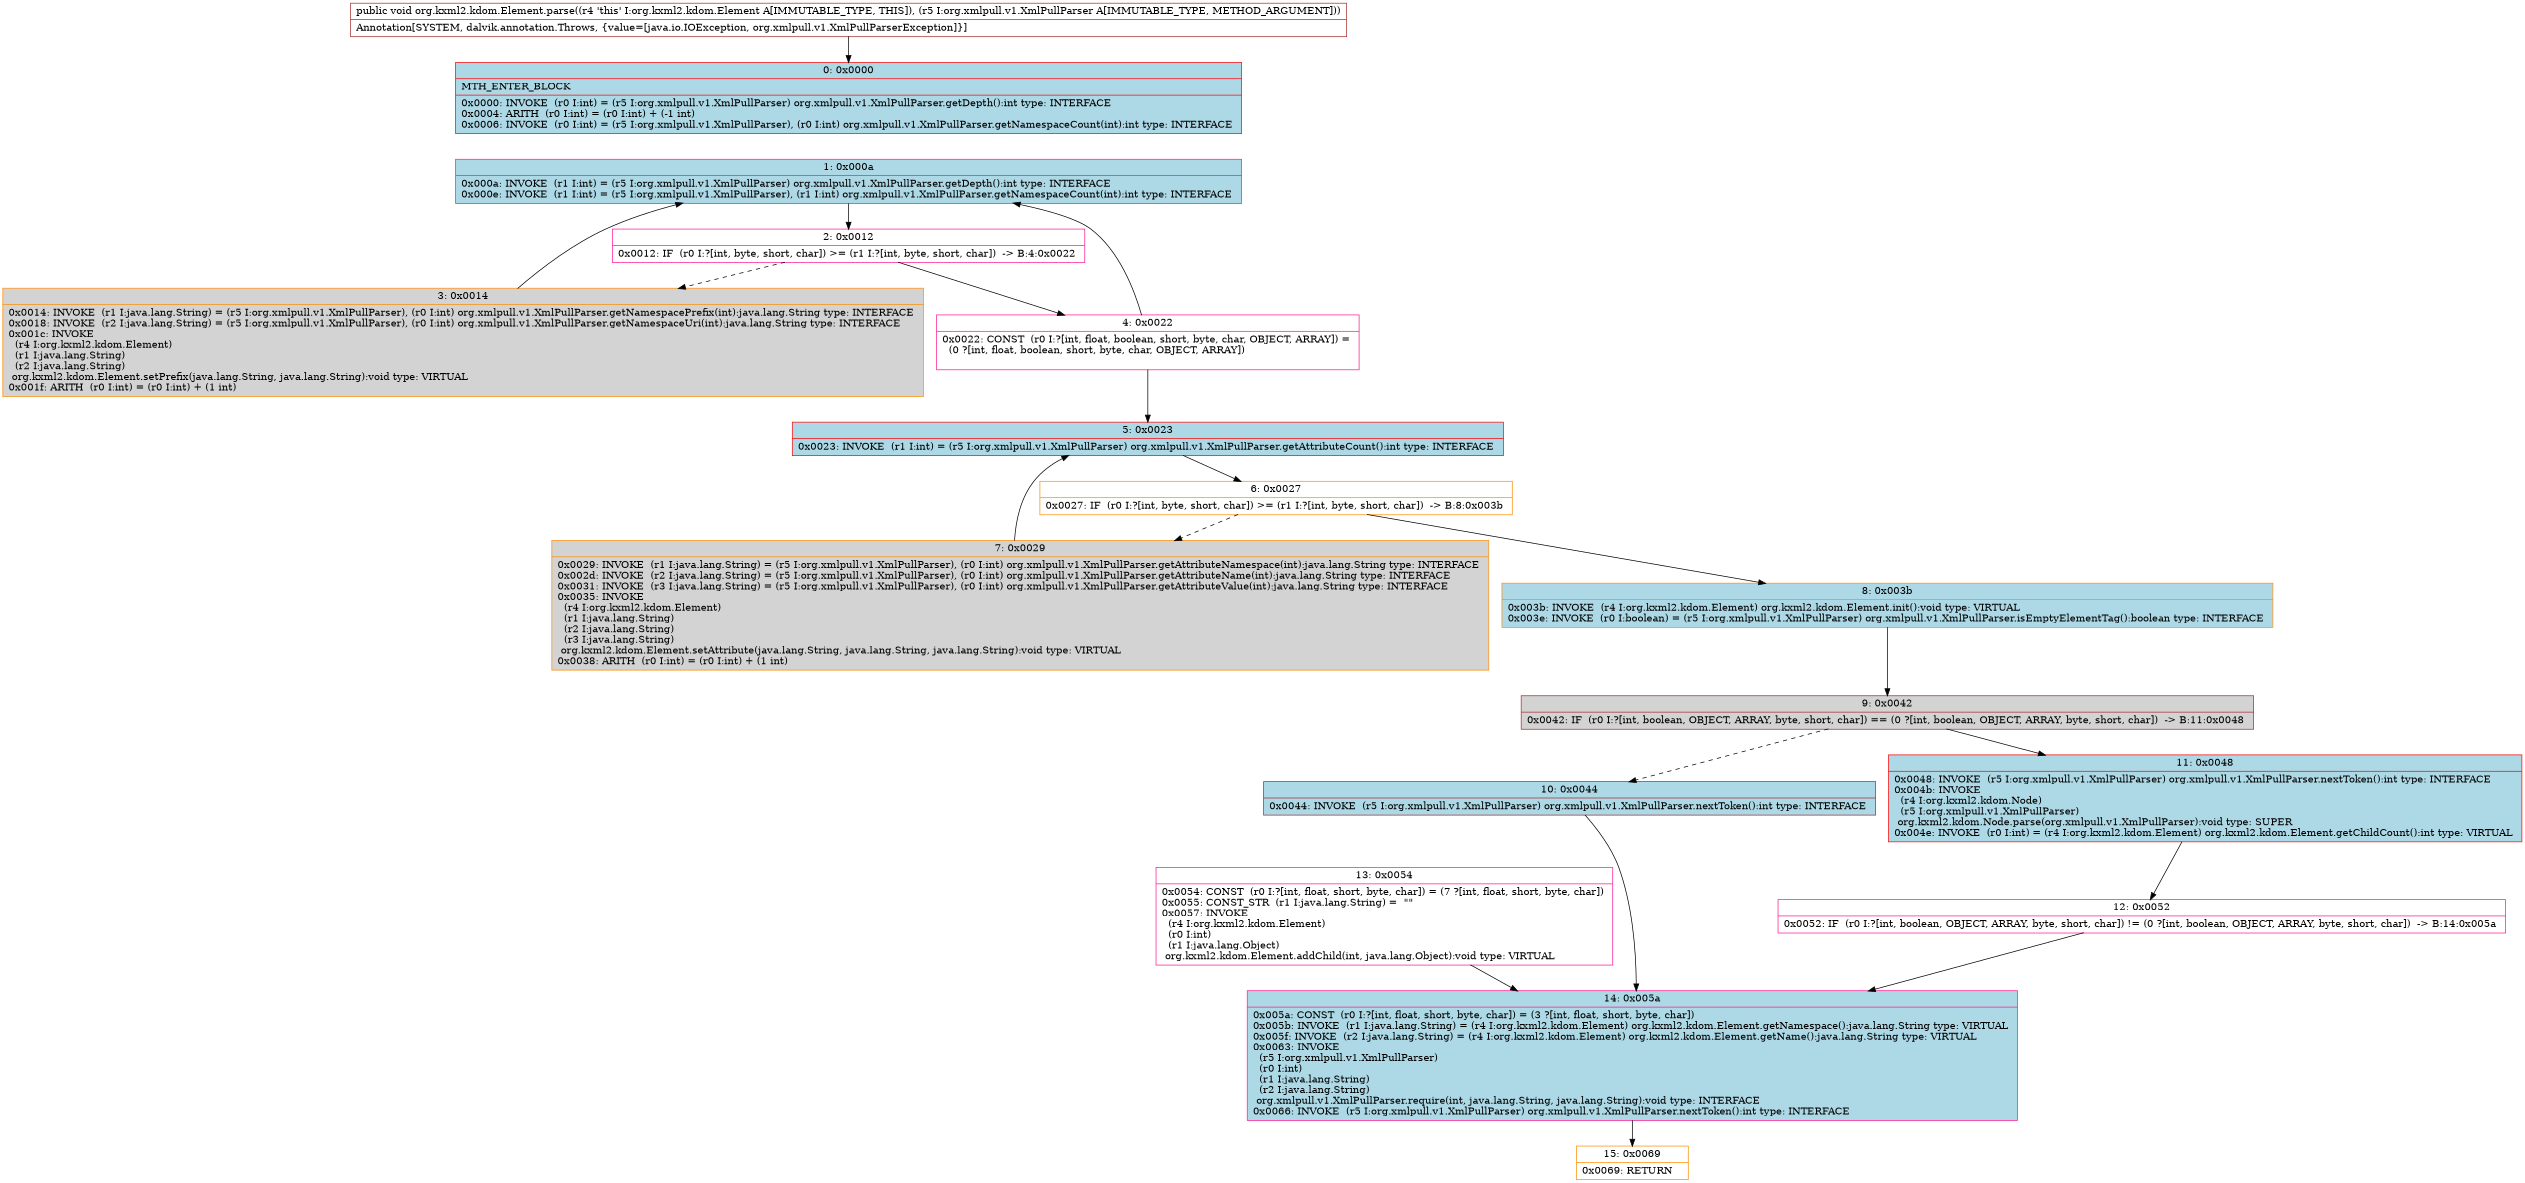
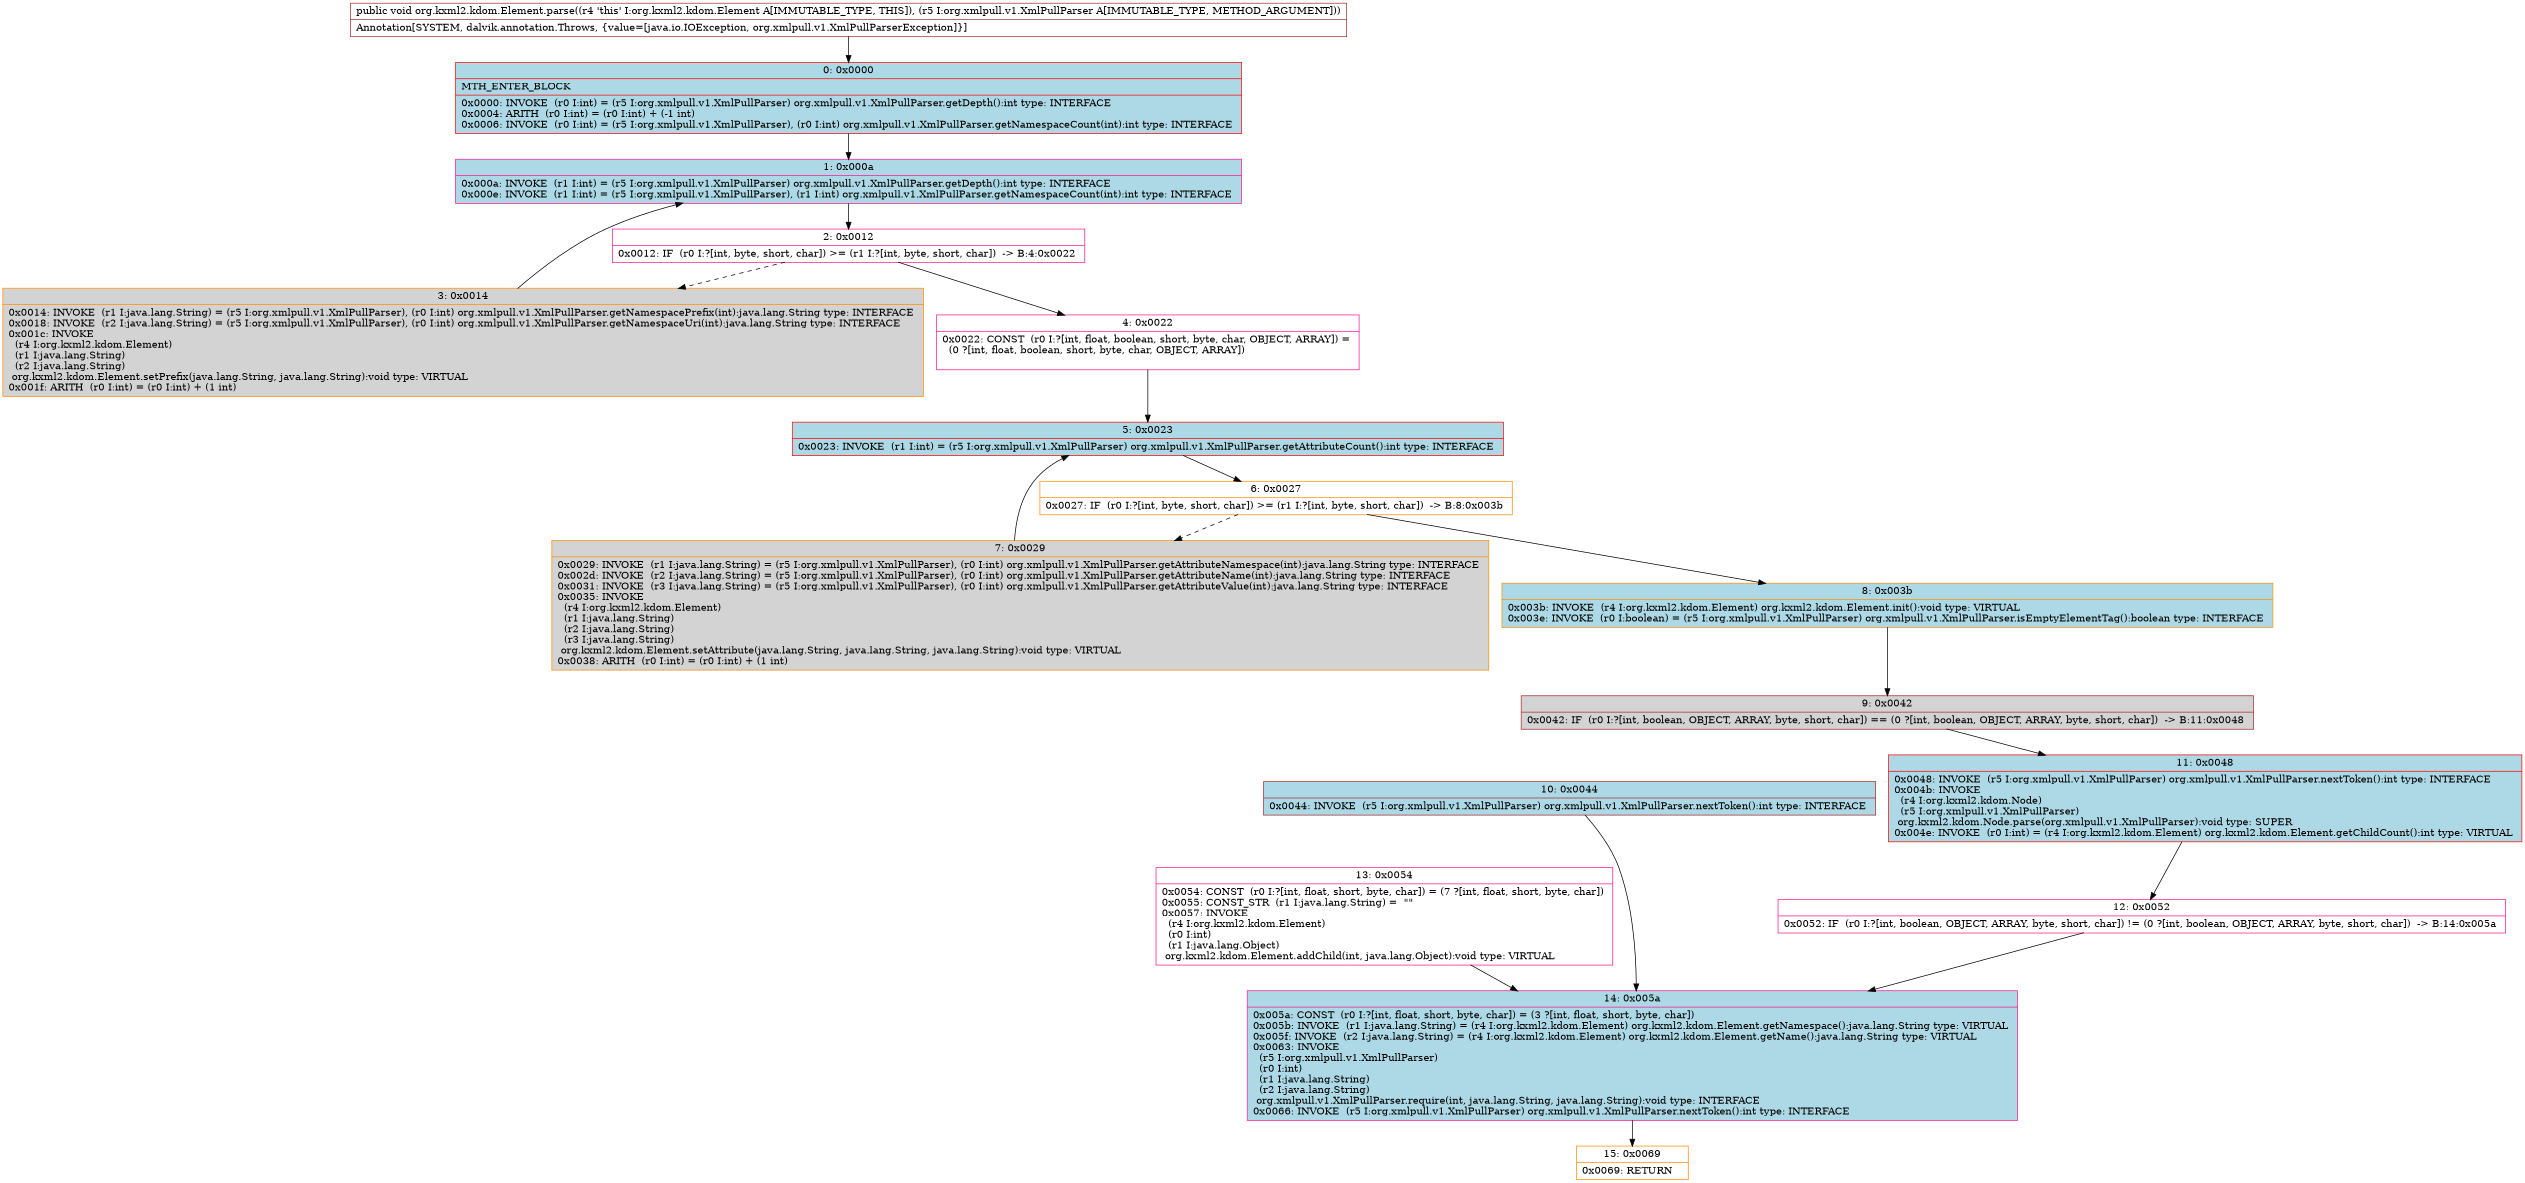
edge "4: 0x0022" -> "1: 0x000a": now "0: 0x0000" -> "1: 0x000a"
edge "9: 0x0042" -> "10: 0x0044": removed
